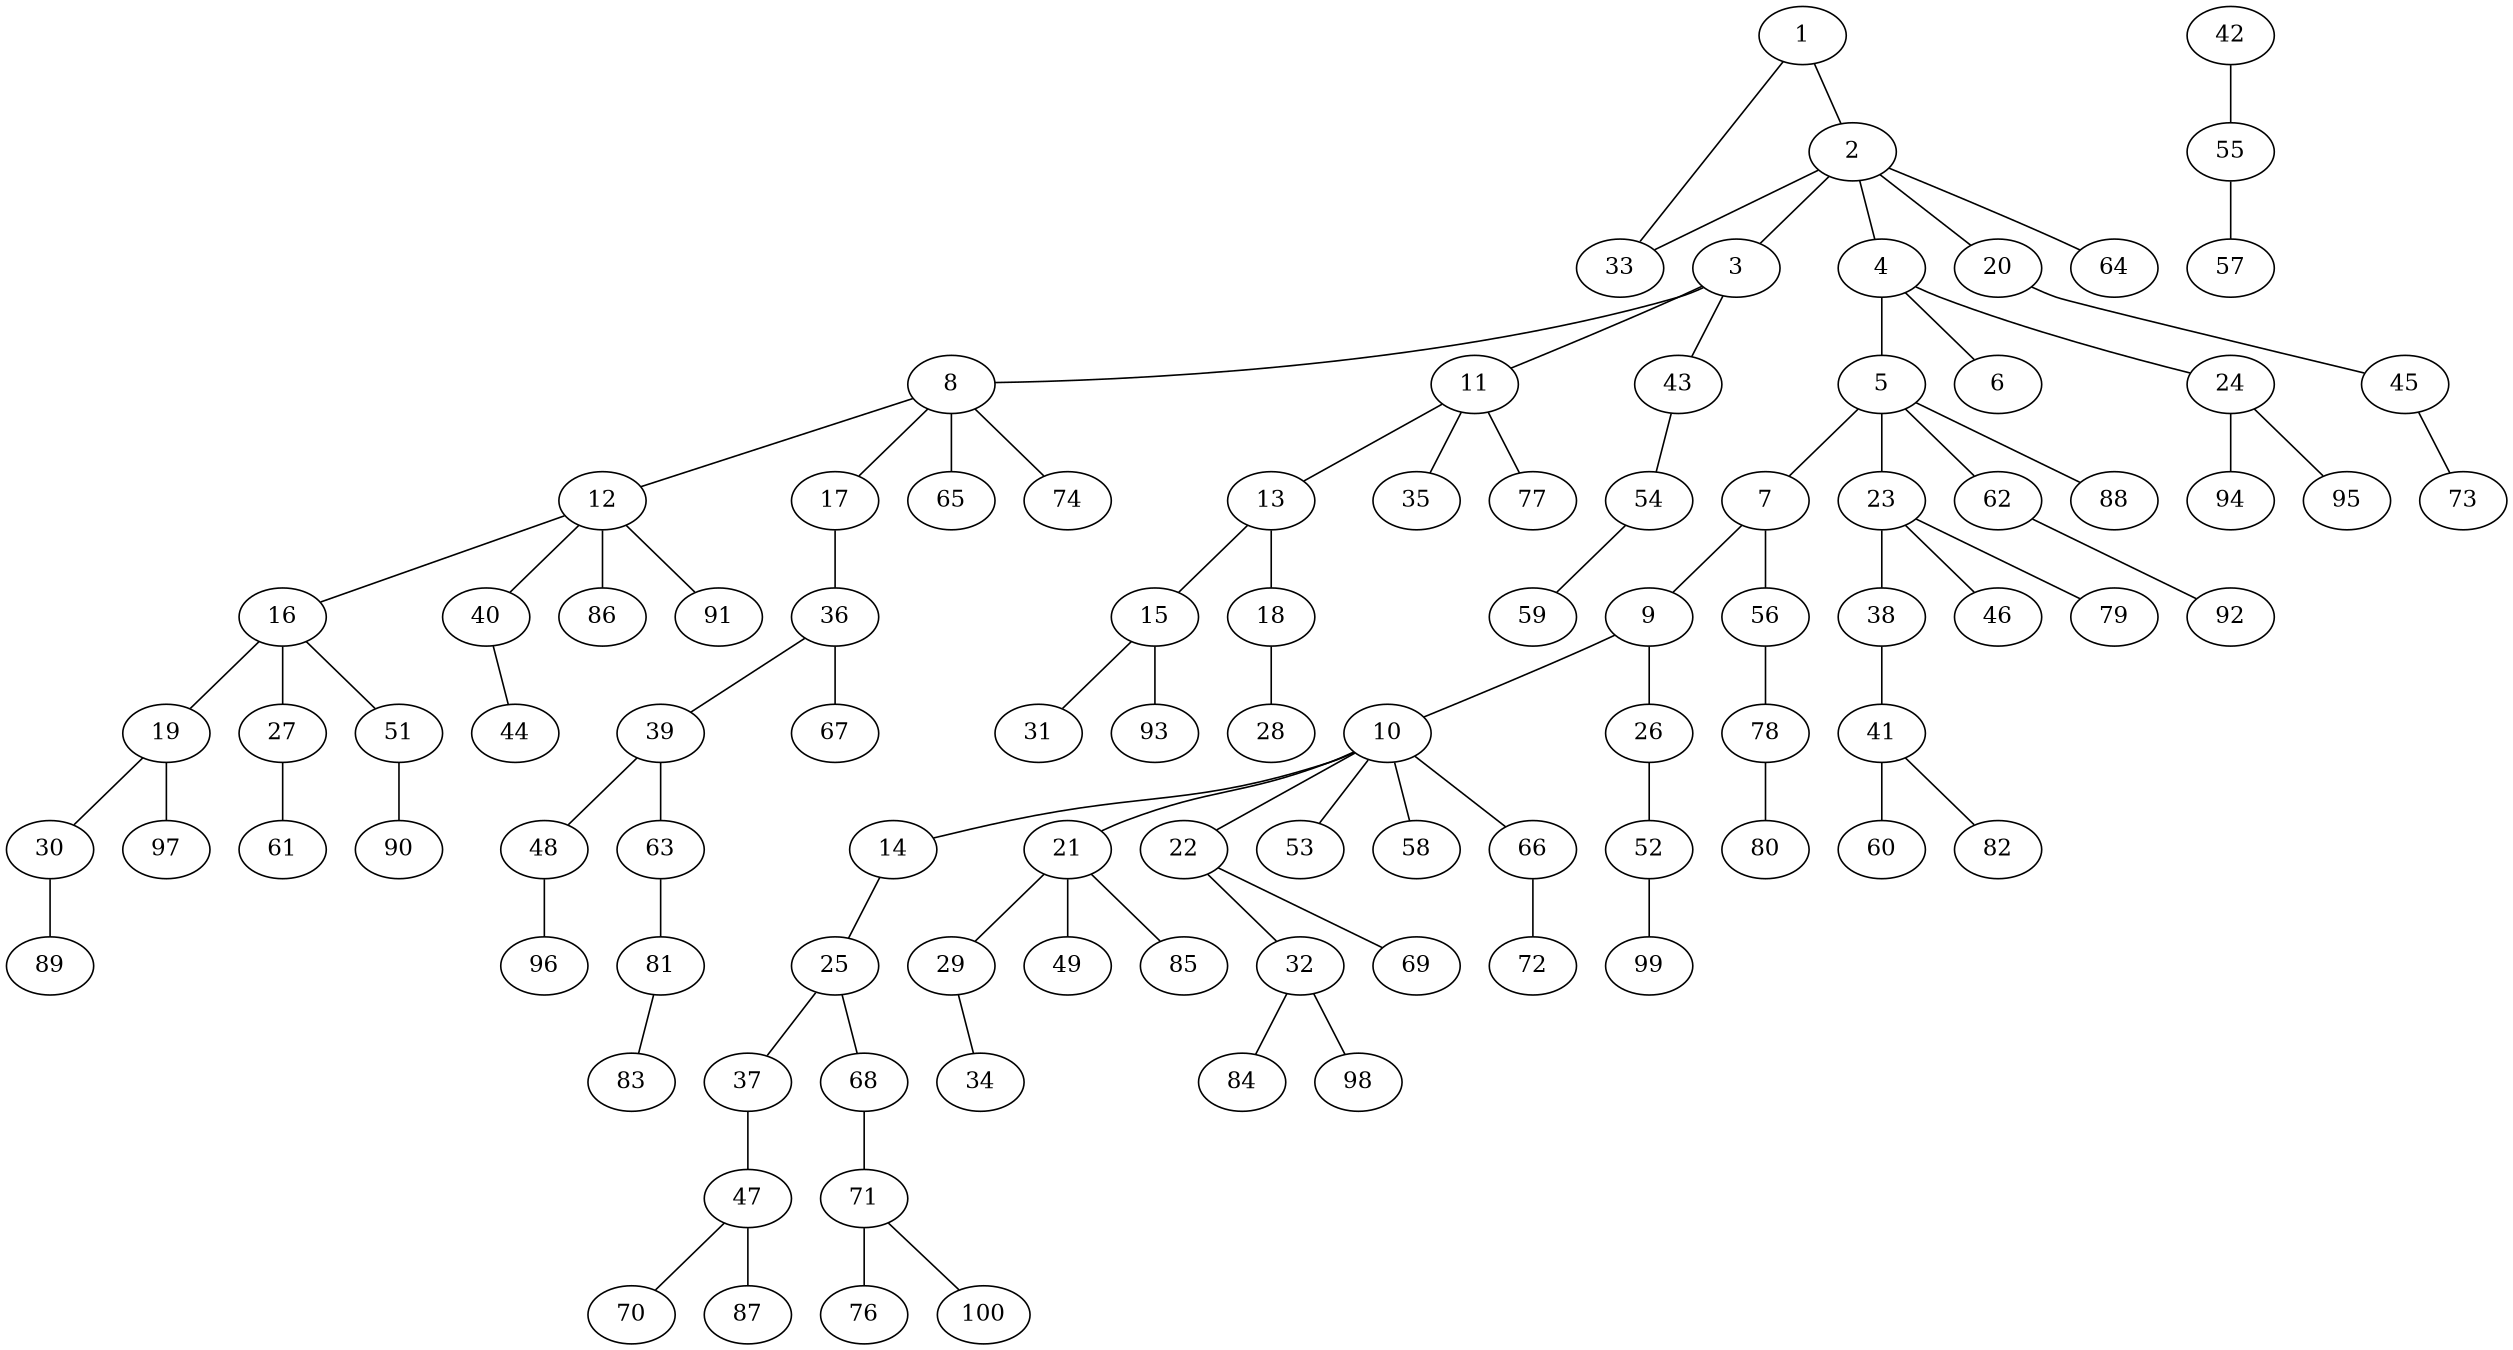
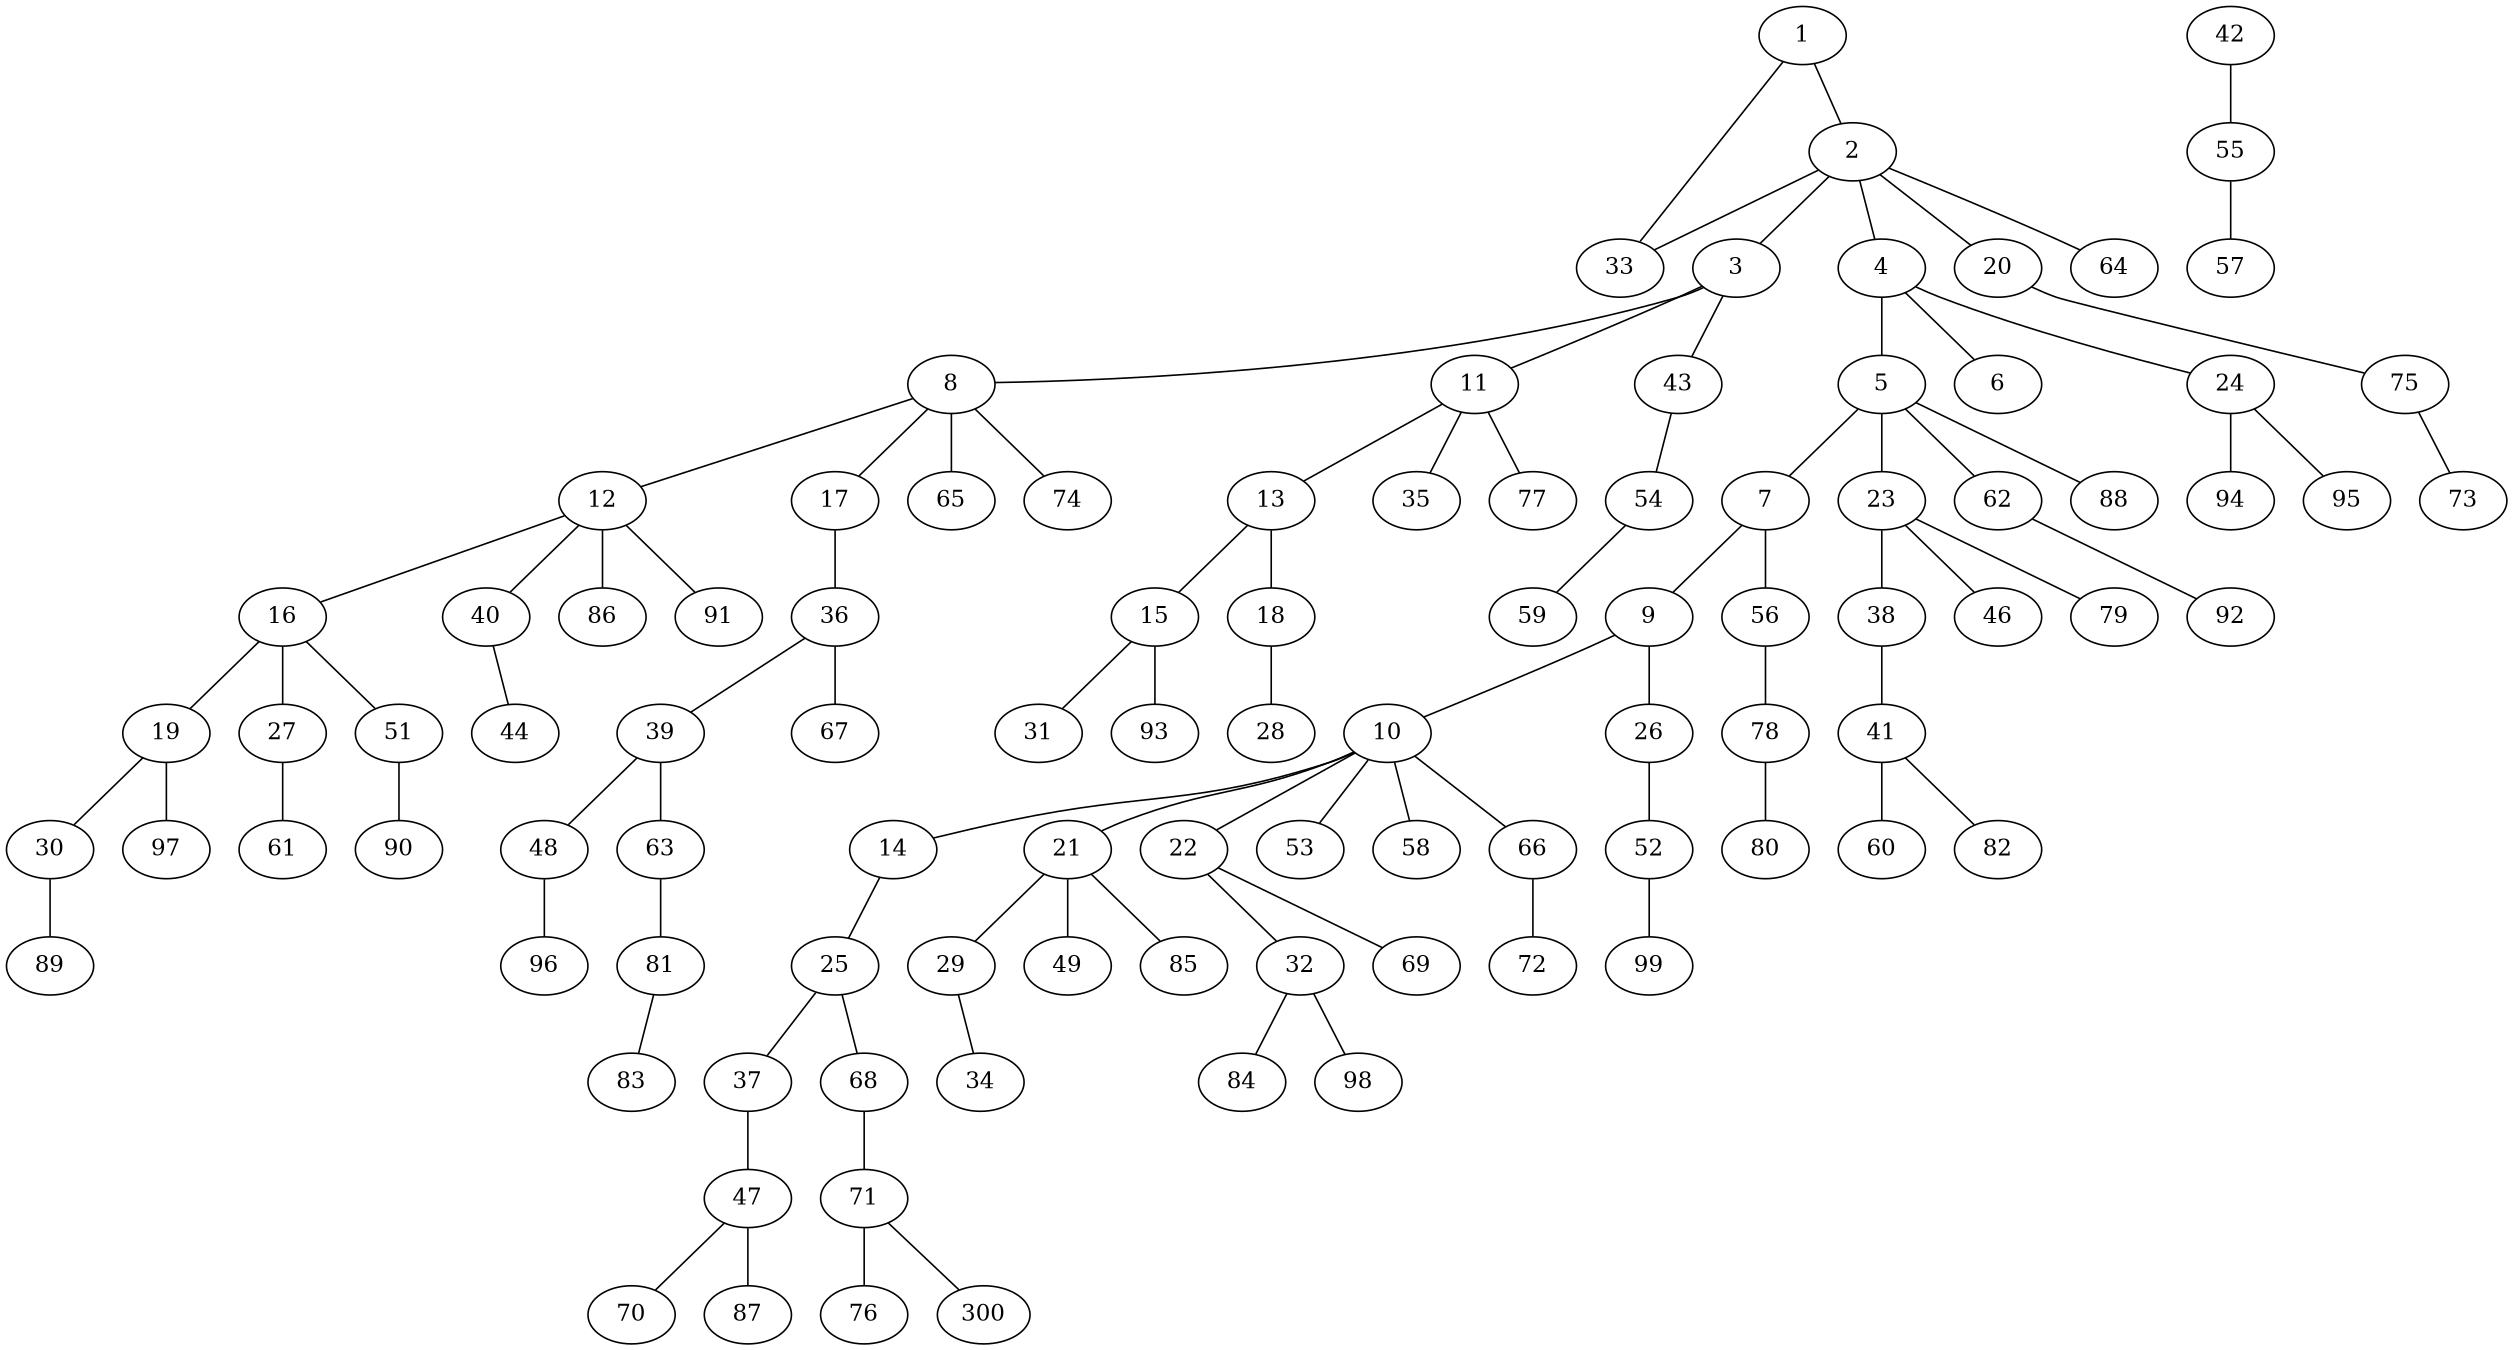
node "45": label "45" -> "75"
node "100": label "100" -> "300"
